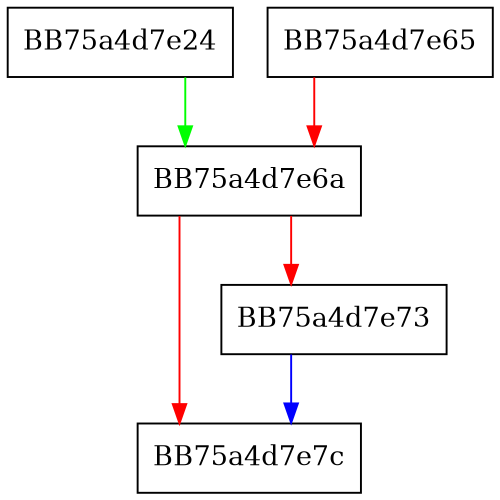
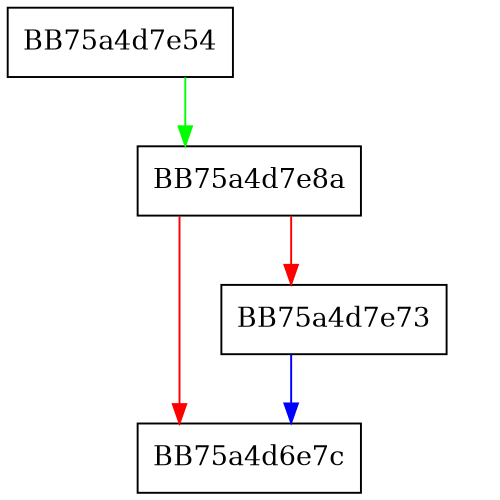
node "BB75a4d7e24": label "BB75a4d7e24" -> "BB75a4d7e54"
node "BB75a4d7e65": removed
node "BB75a4d7e6a": label "BB75a4d7e6a" -> "BB75a4d7e8a"
node "BB75a4d7e7c": label "BB75a4d7e7c" -> "BB75a4d6e7c"
